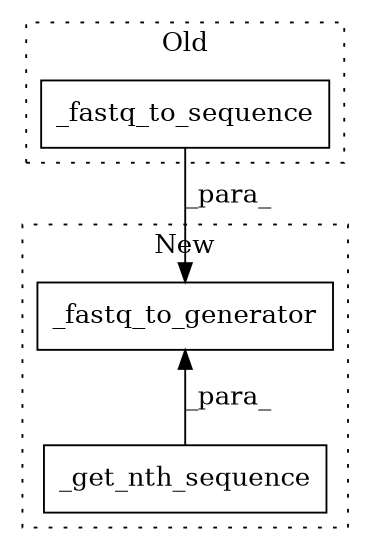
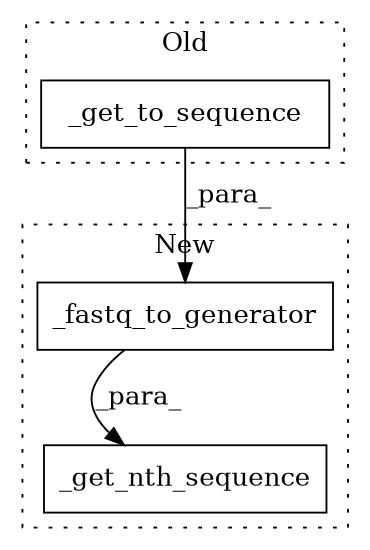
node "_fastq_to_sequence": label "_fastq_to_sequence" -> "_get_to_sequence"
edge "_get_nth_sequence" -> "_fastq_to_generator": reversed
